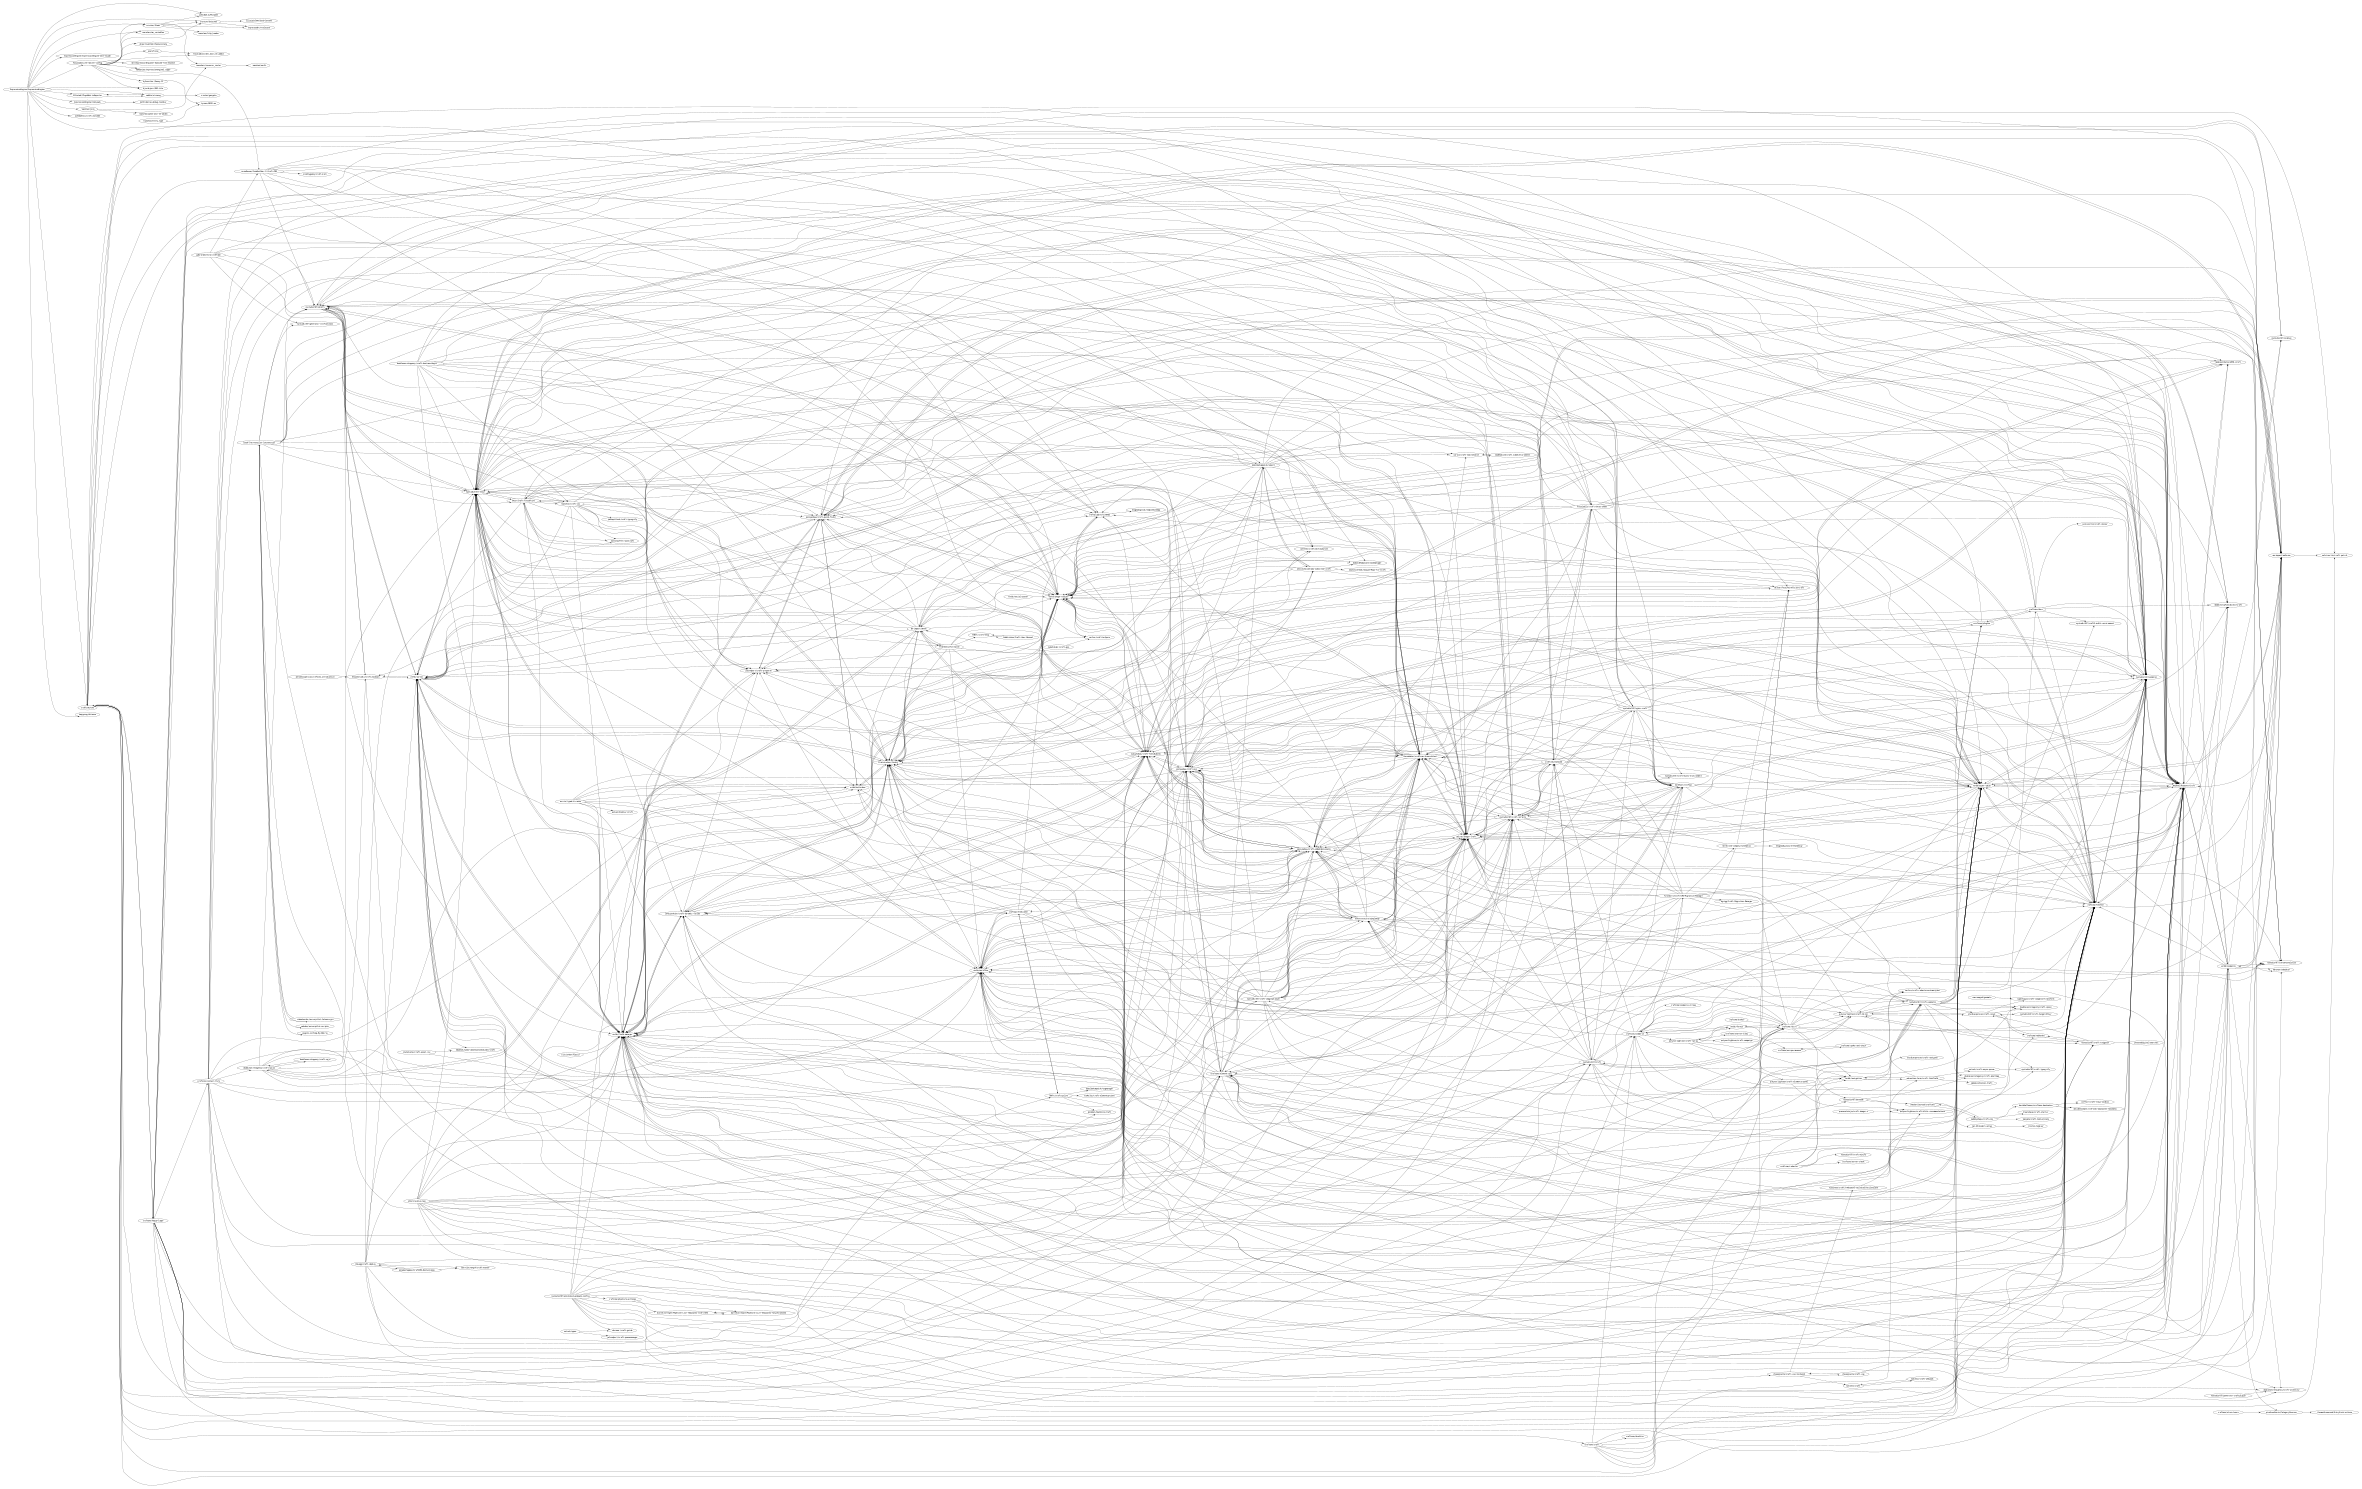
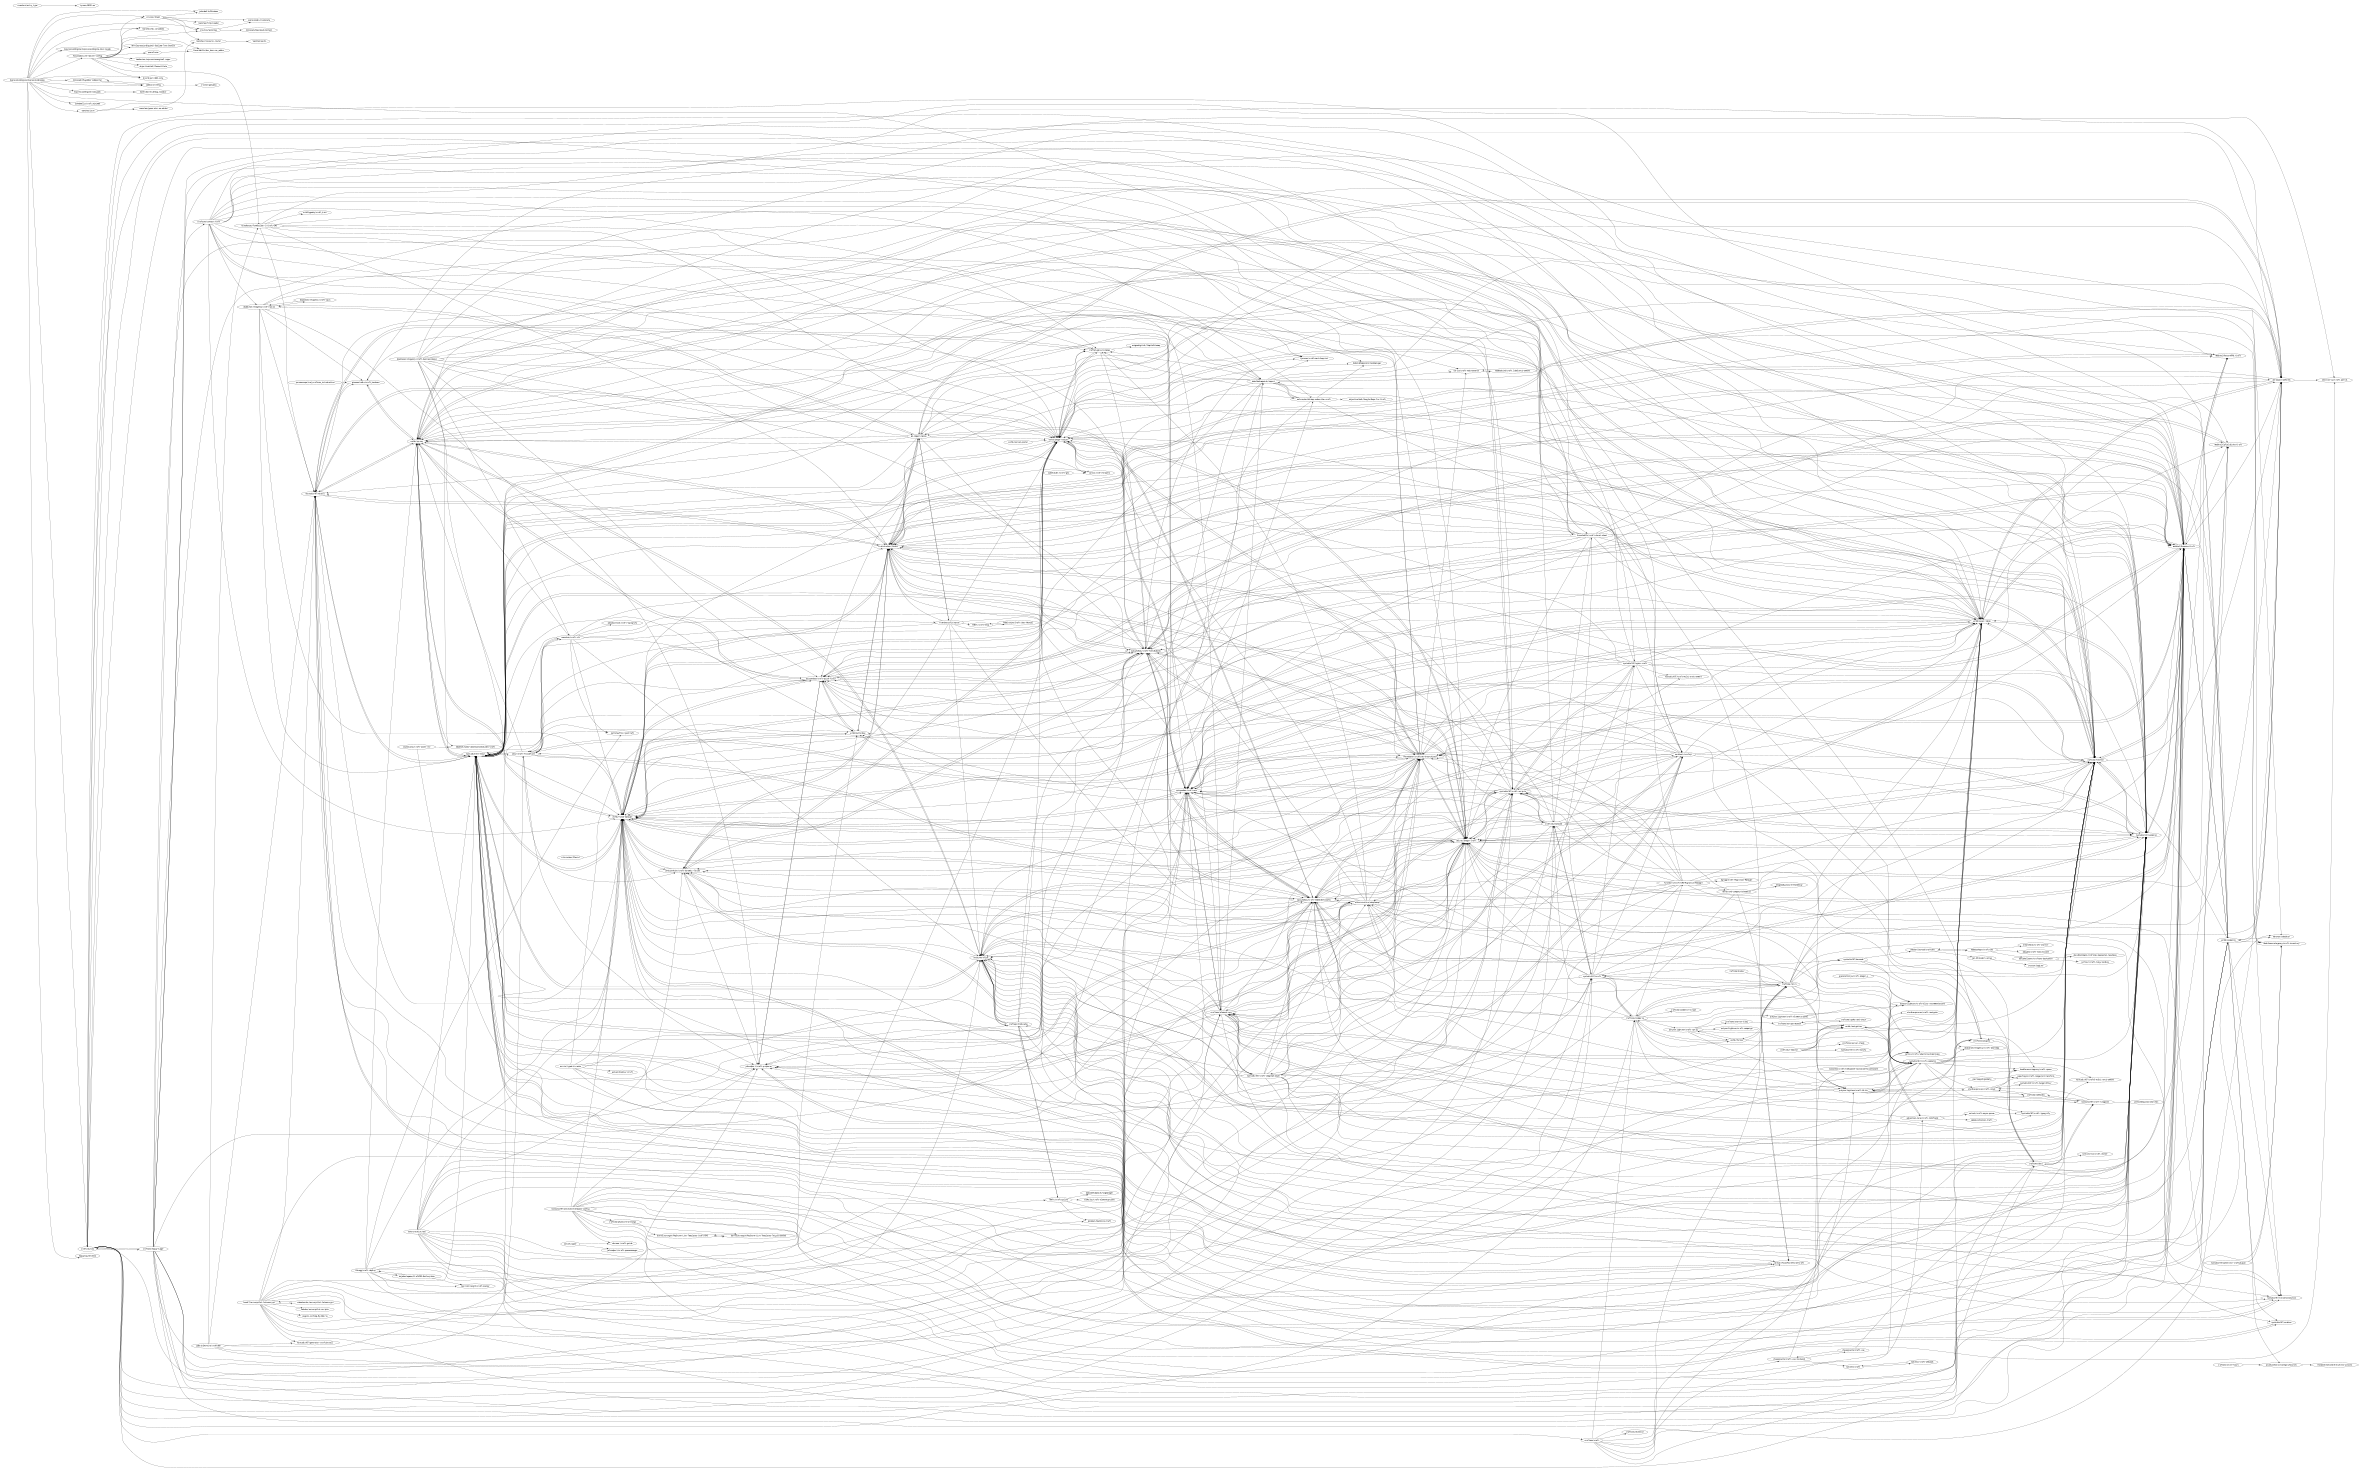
node "kylecotter/Sassy-CP": removed
edge "rsanchez/craft-cli" -> "mmikkel/Reasons-Craft": removed
